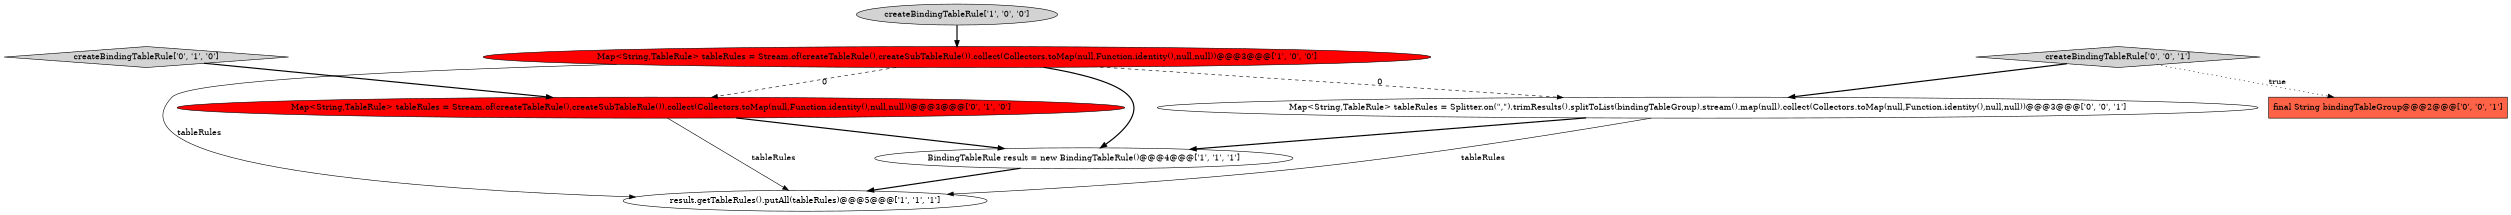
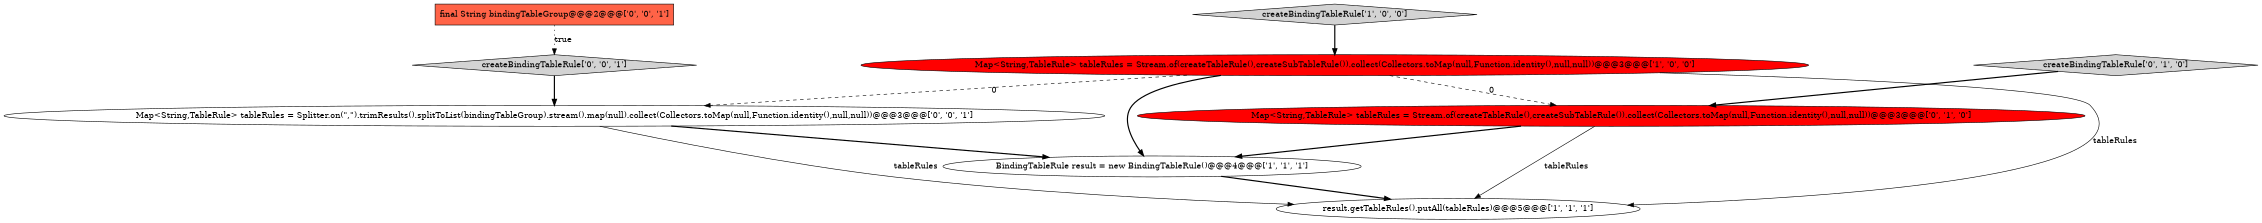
node "createBindingTableRule['1', '0', '0']": shape ellipse -> diamond
edge "createBindingTableRule['0', '0', '1']" -> "final String bindingTableGroup@@@2@@@['0', '0', '1']": reversed
